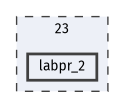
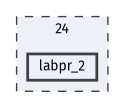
cluster "23": label "23" -> "24"
